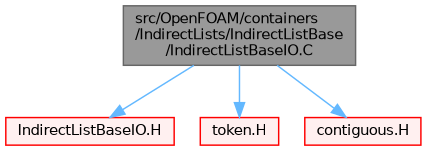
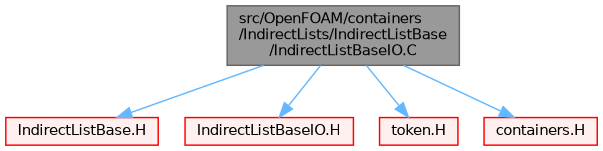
node "IndirectListBase.H": added
node "contiguous.H": label "contiguous.H" -> "containers.H"
